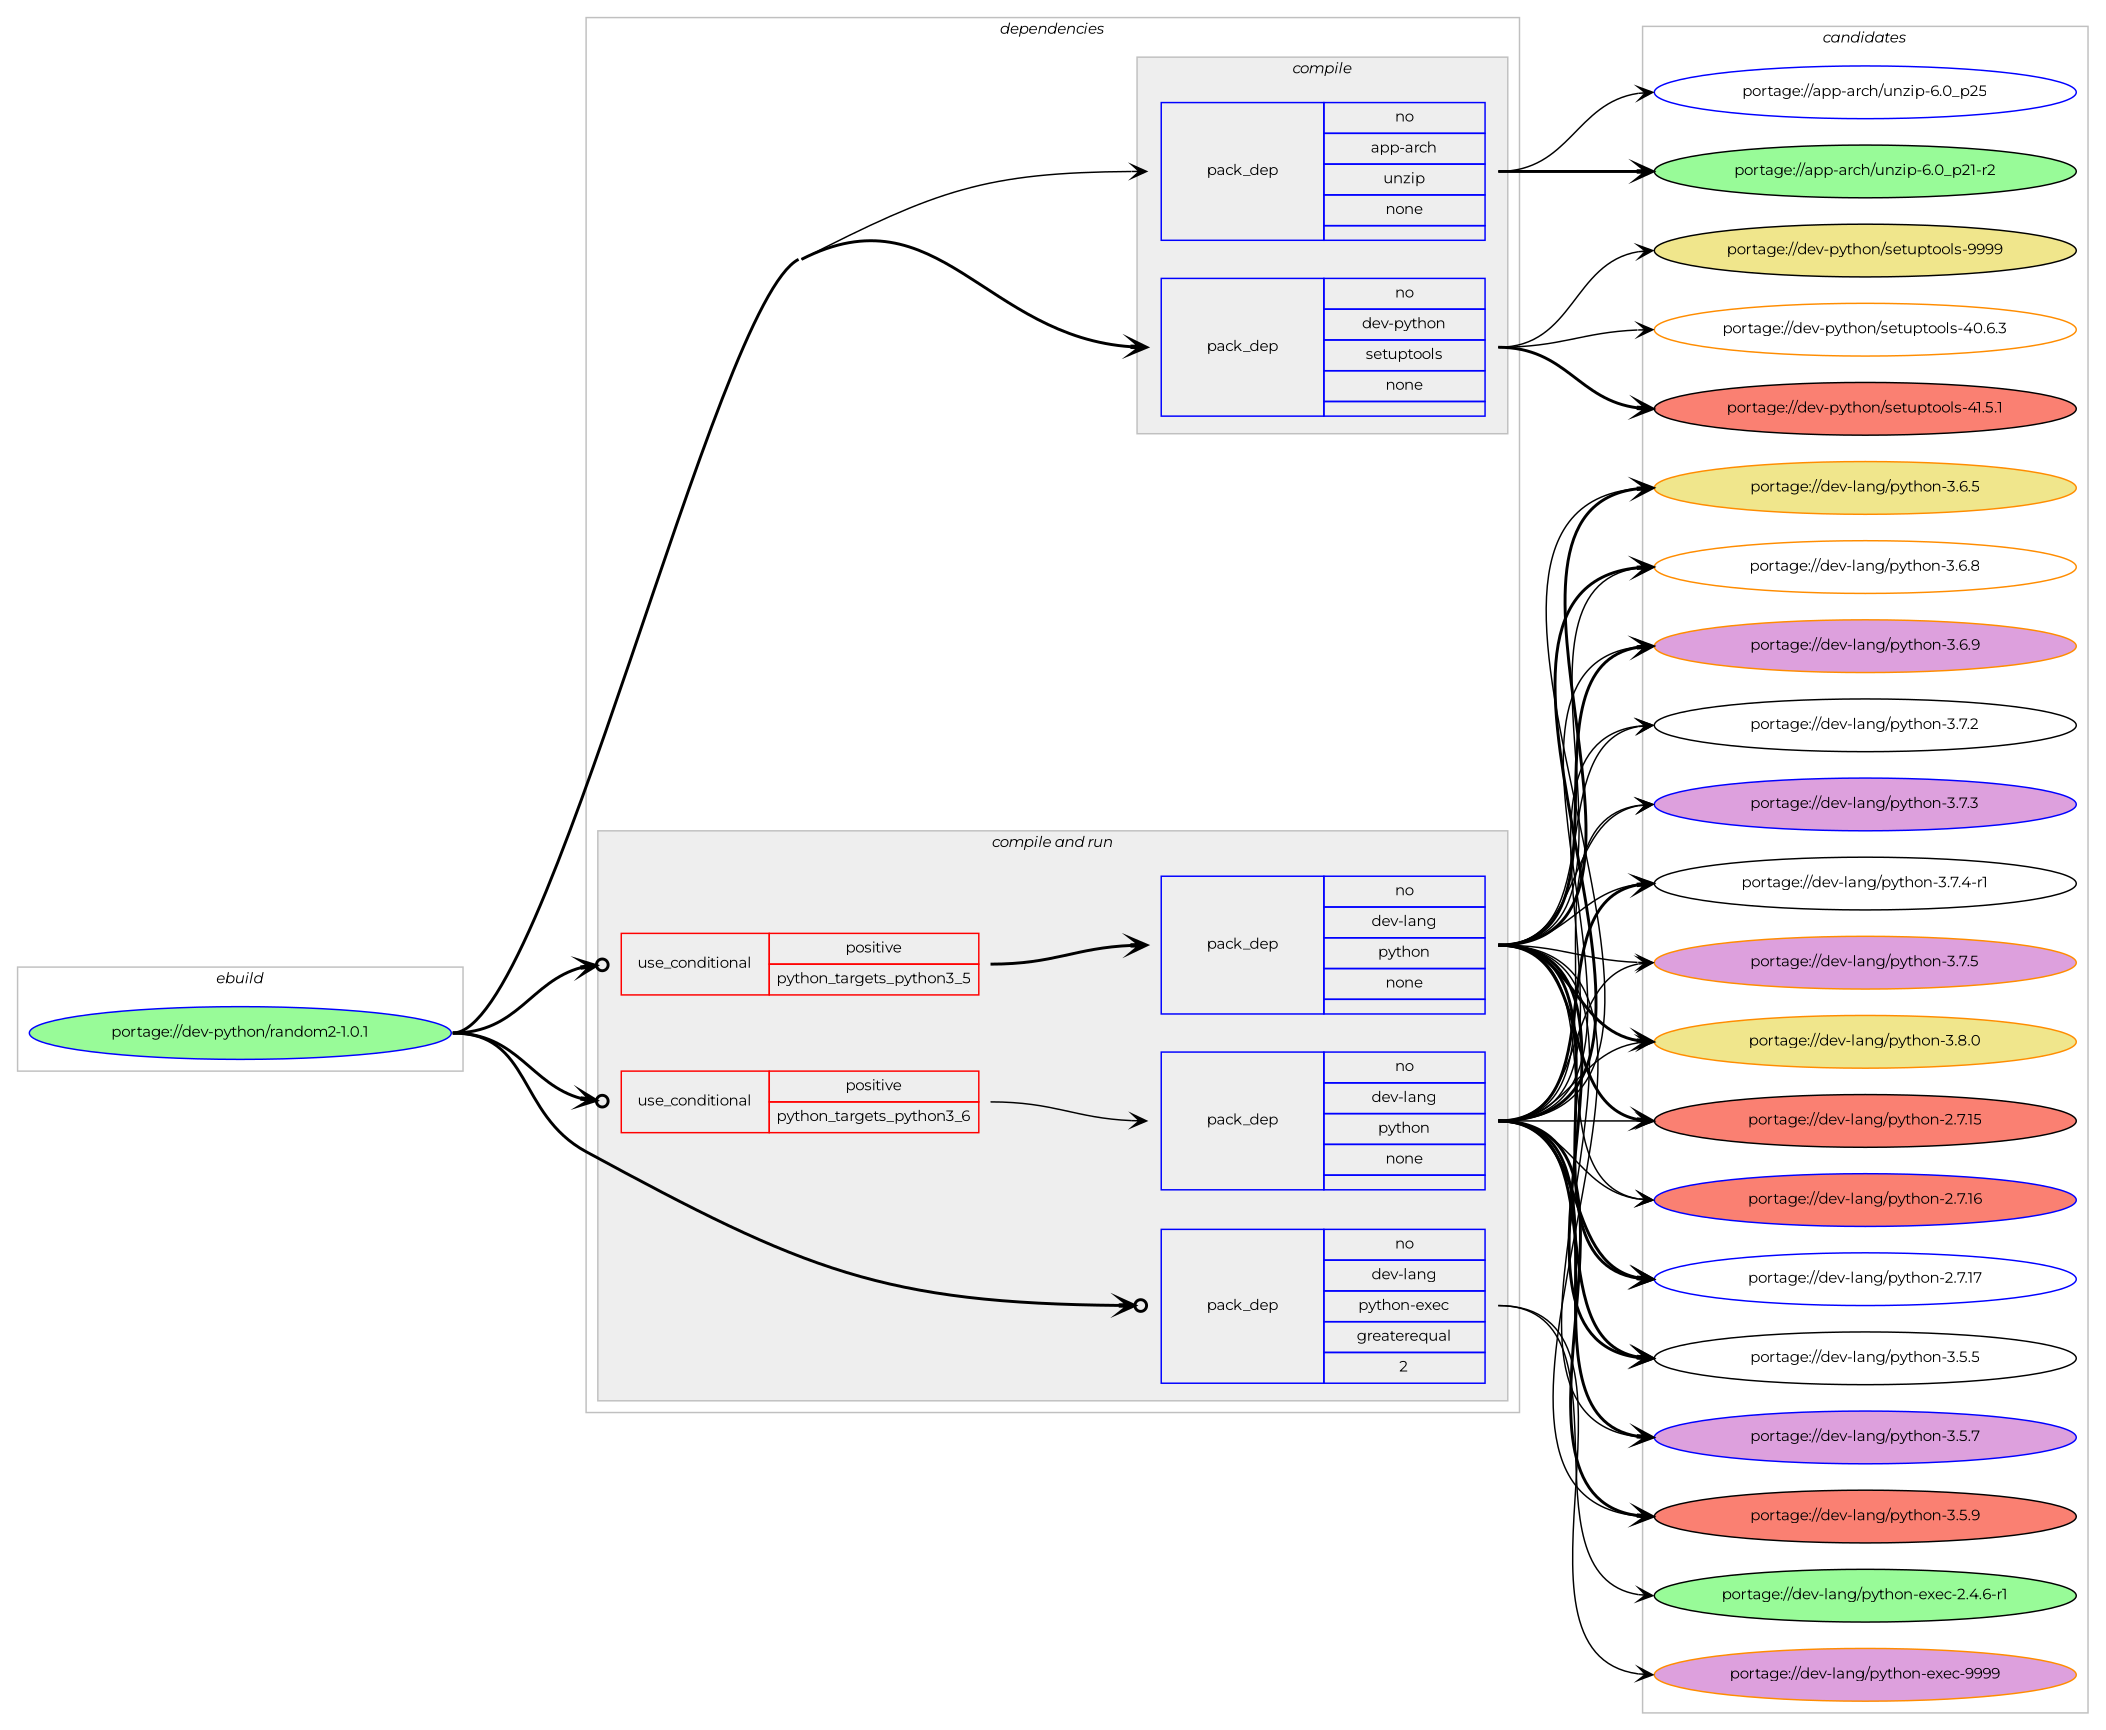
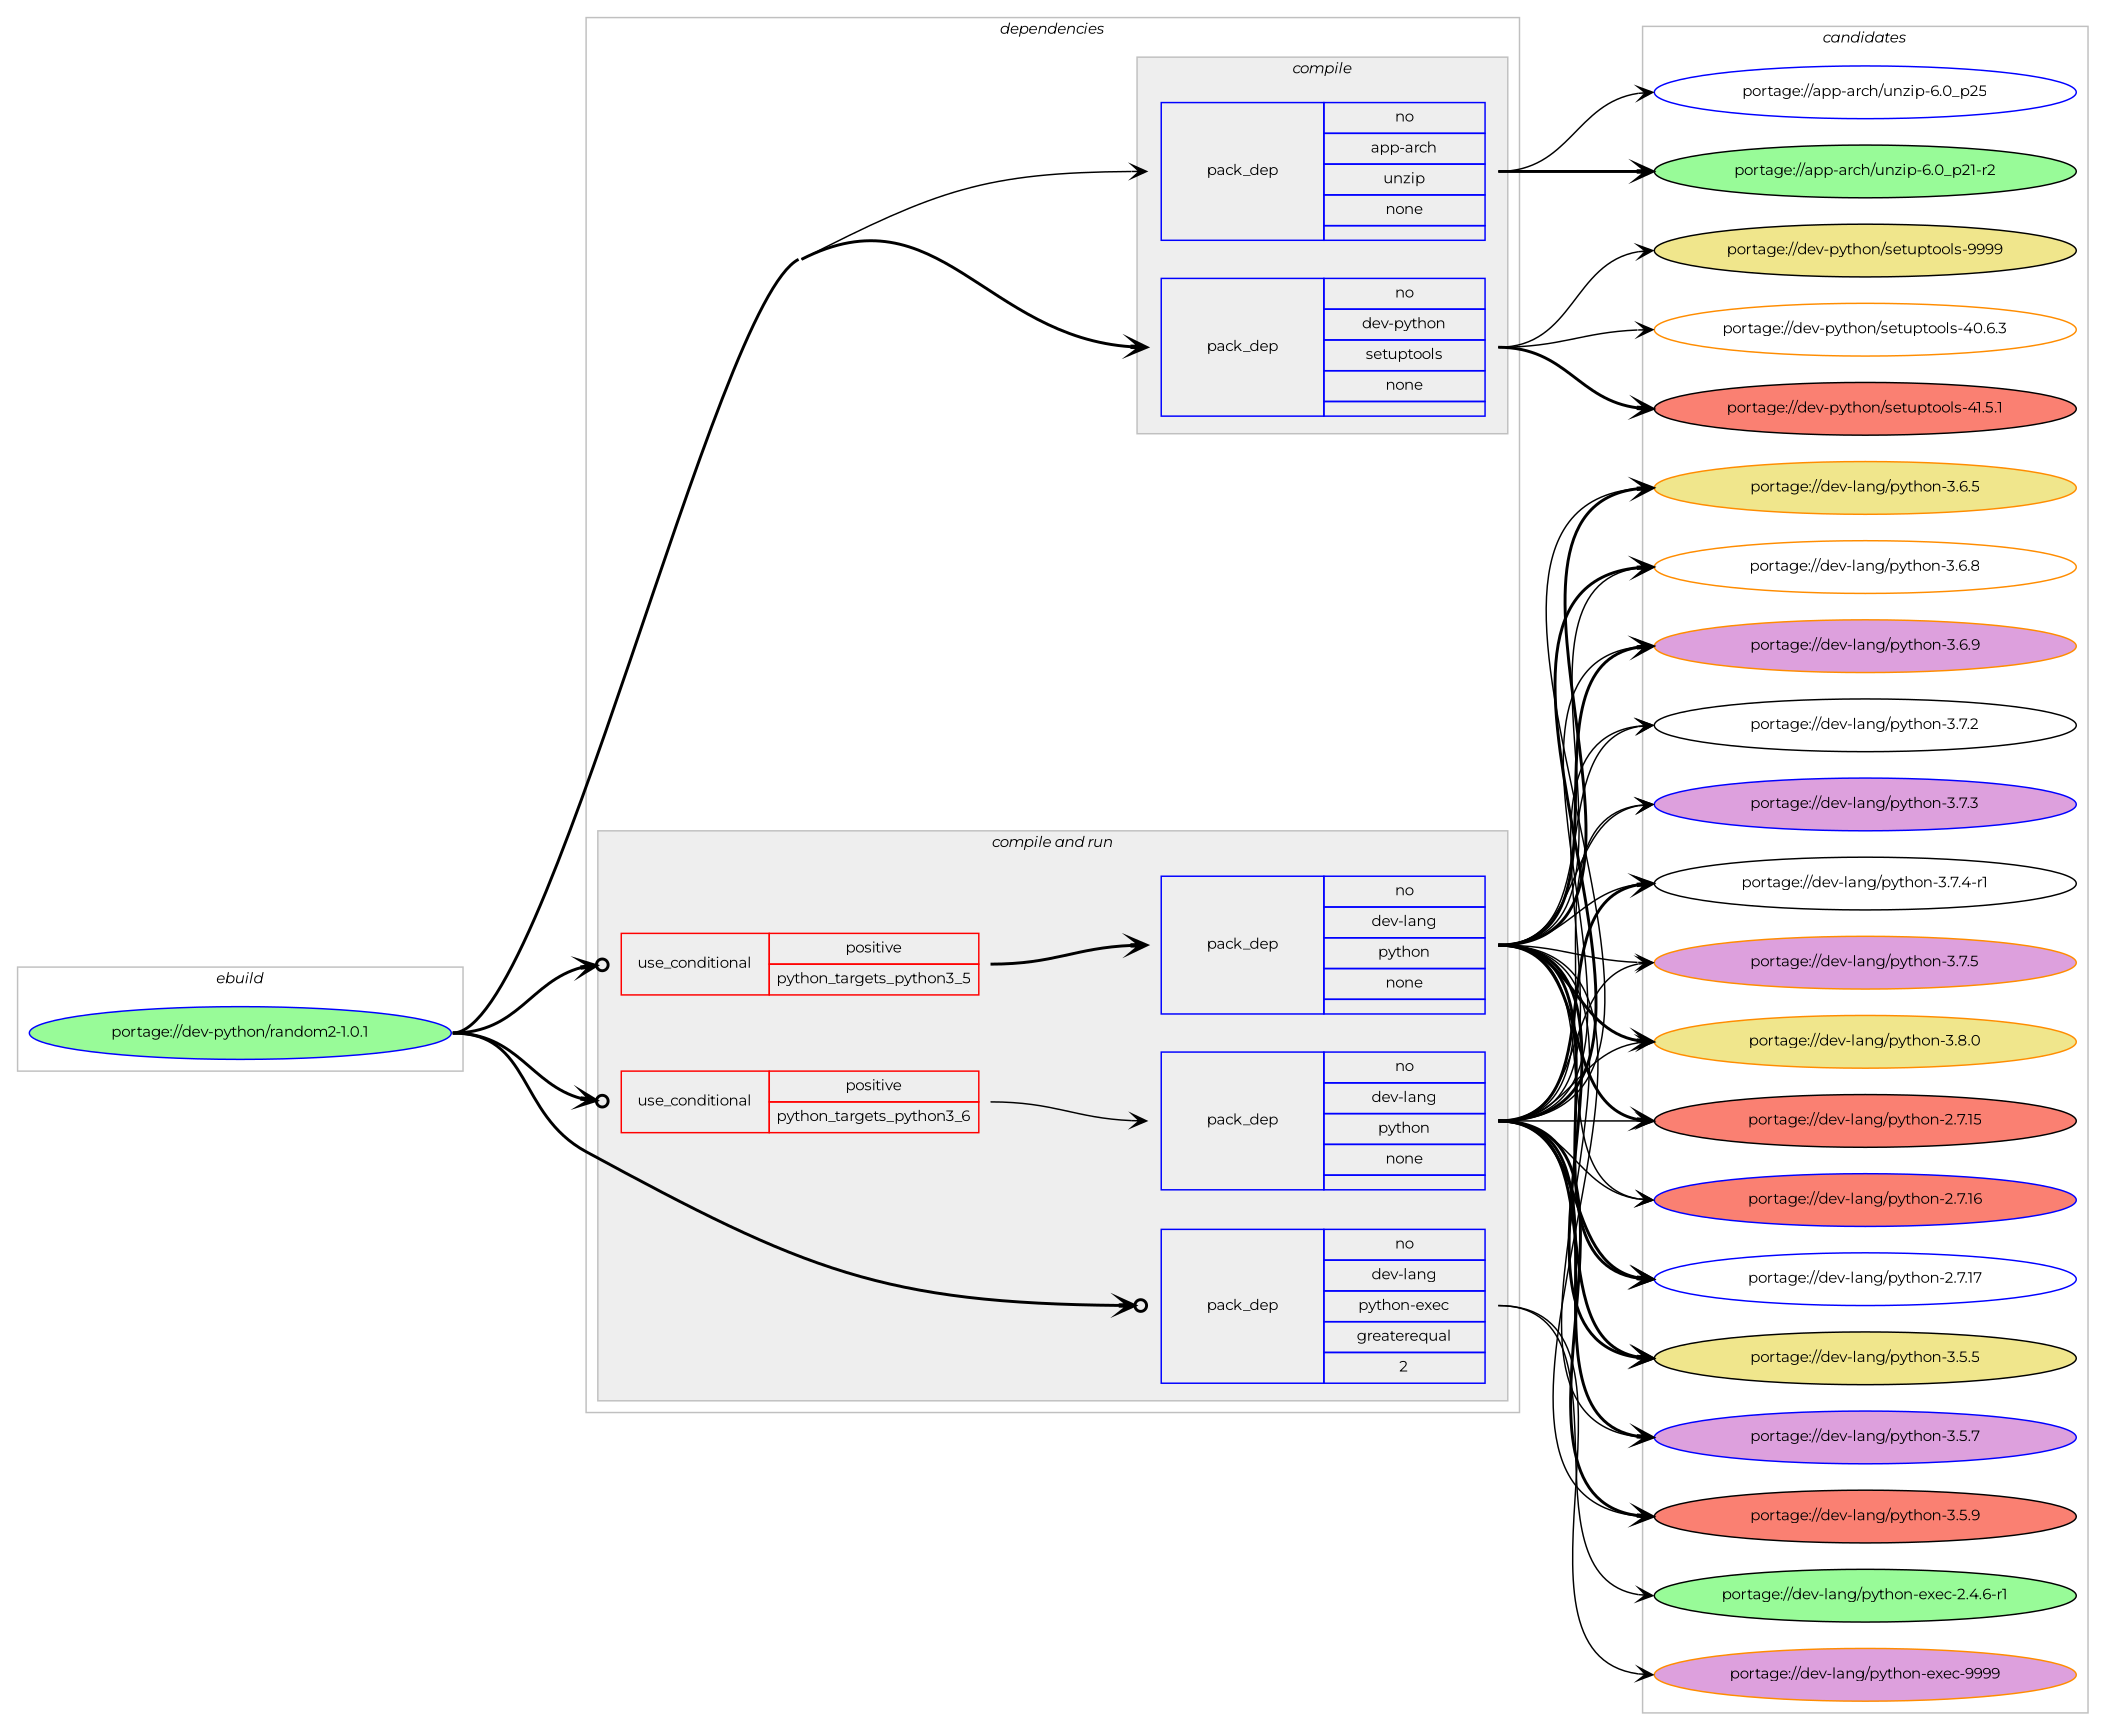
node "portage://dev-lang/python-3.5.5": fillcolor white -> khaki
